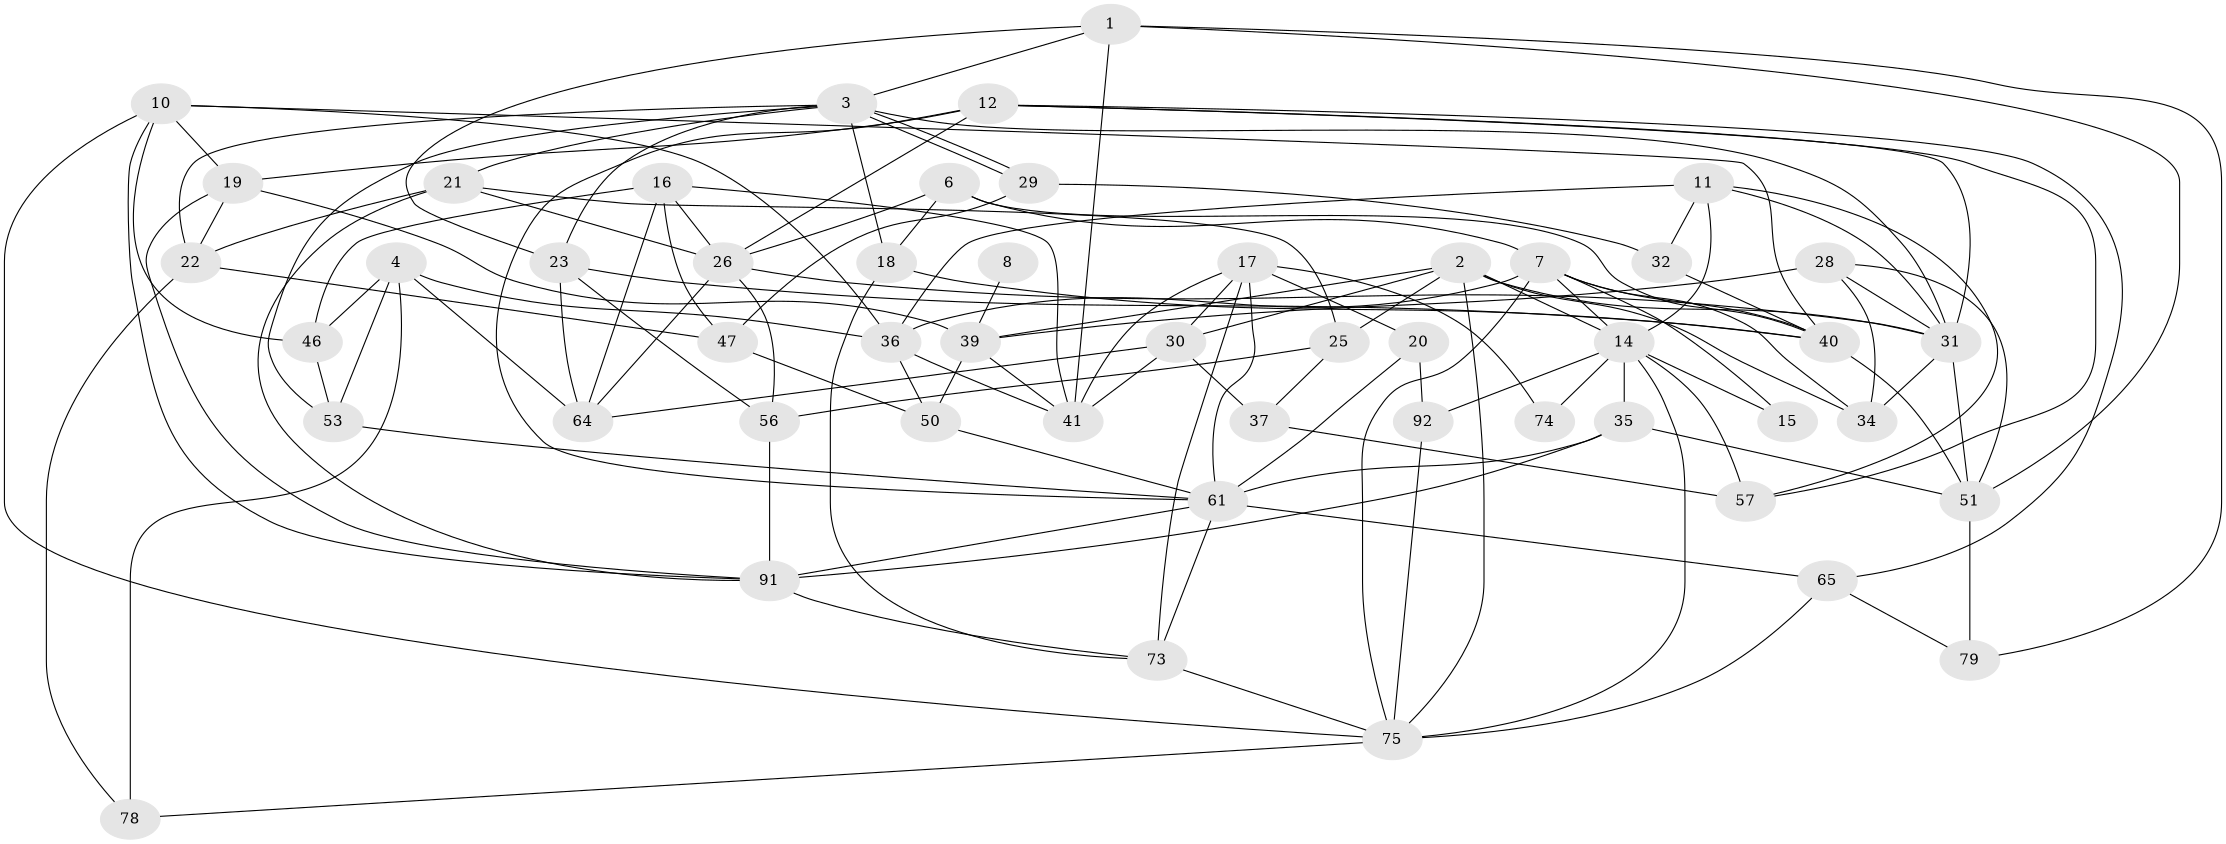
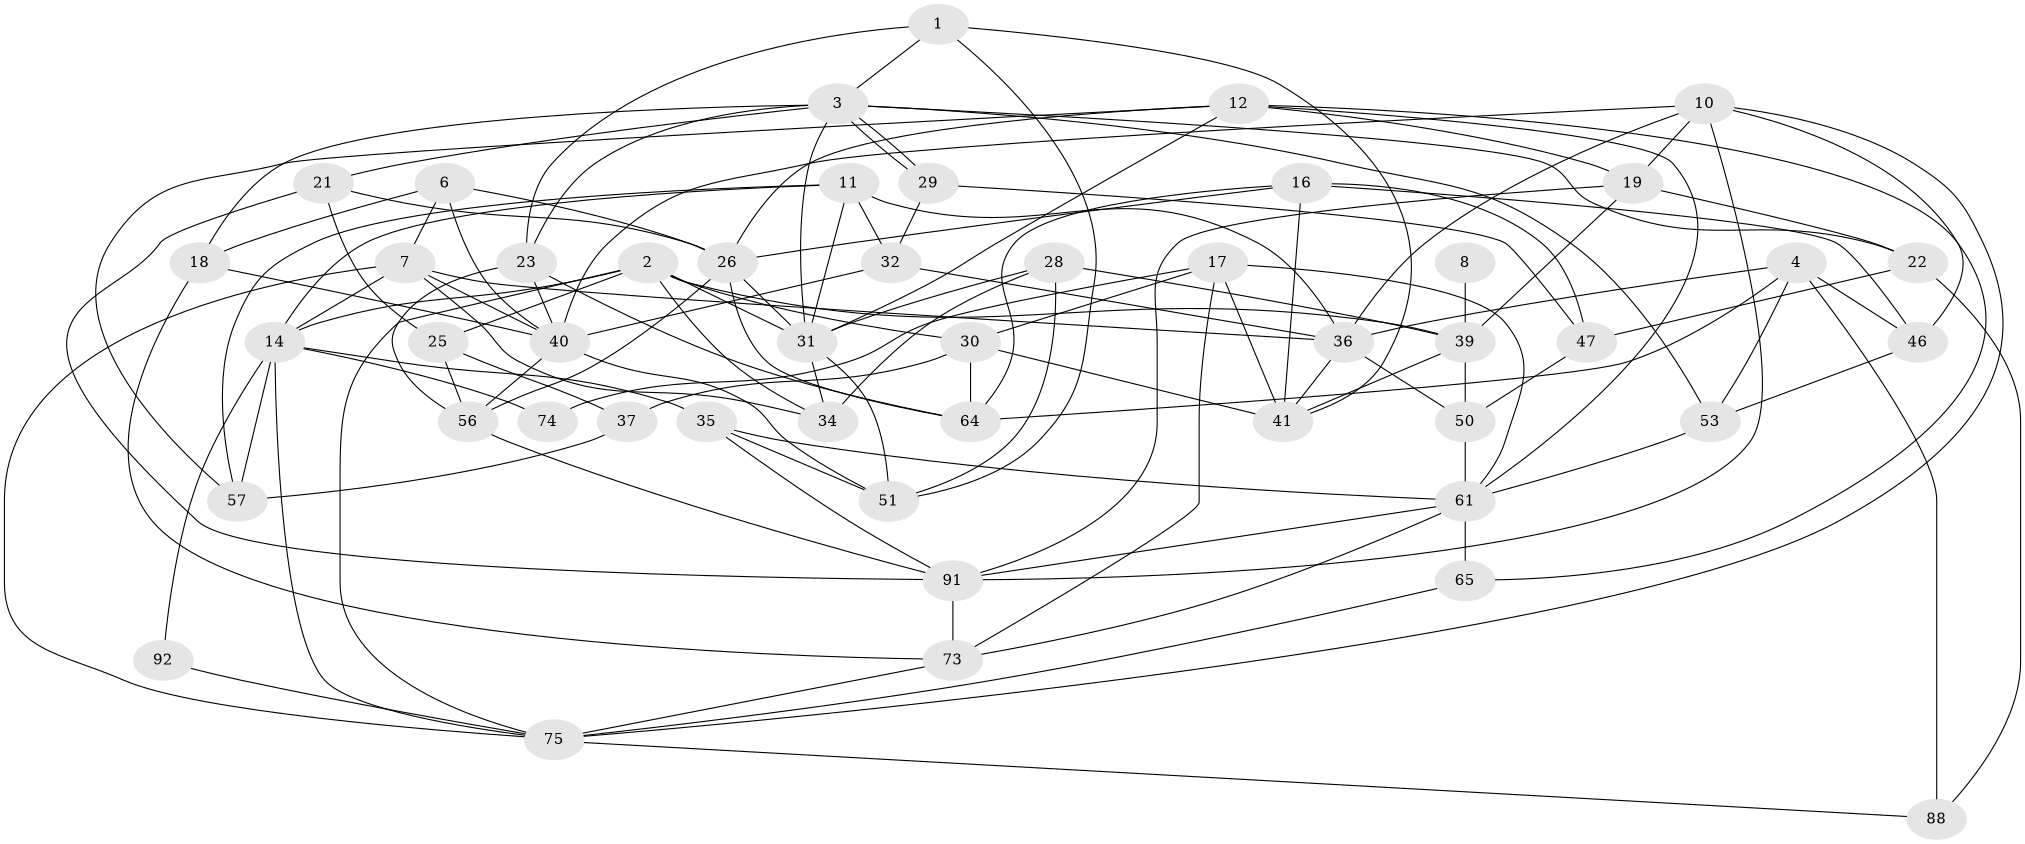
edge "21" -- "22": removed
edge "32" -- "36": added
node "20": removed
edge "40" -- "56": added
node "15": removed
node "79": removed
node "78": label "78" -> "88"
